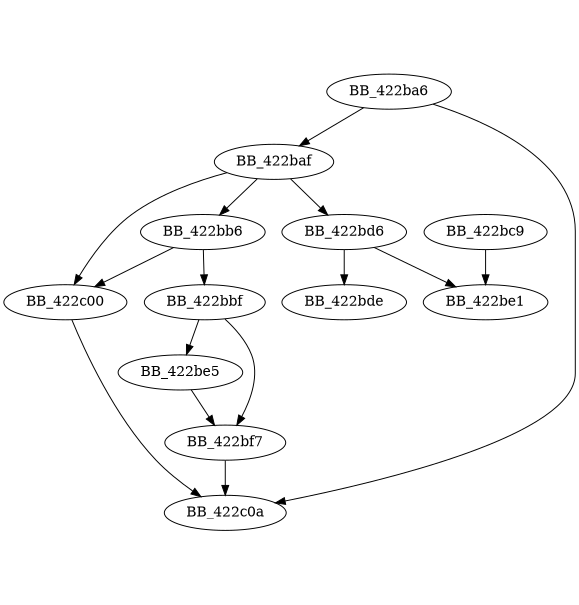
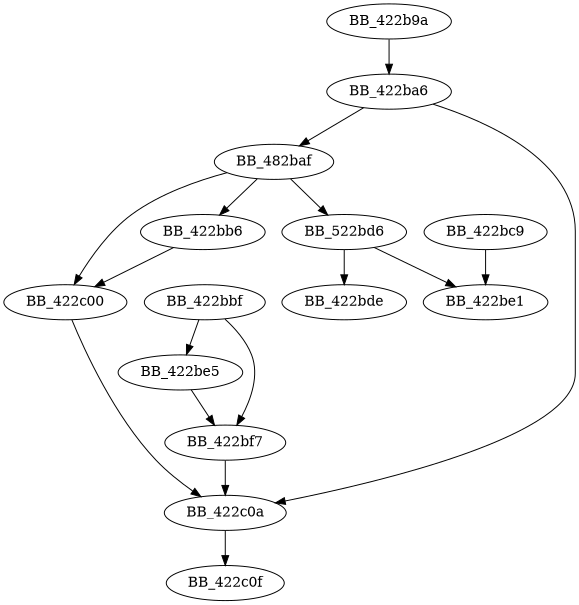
node "BB_422b9a": added
node "BB_422baf": label "BB_422baf" -> "BB_482baf"
node "BB_422bd6": label "BB_422bd6" -> "BB_522bd6"
edge "BB_422bb6" -> "BB_422bbf": removed
node "BB_422c0f": added
